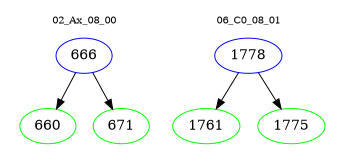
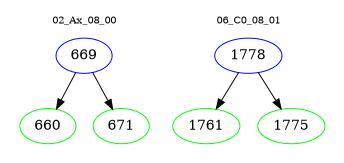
node "666": label "666" -> "669"
